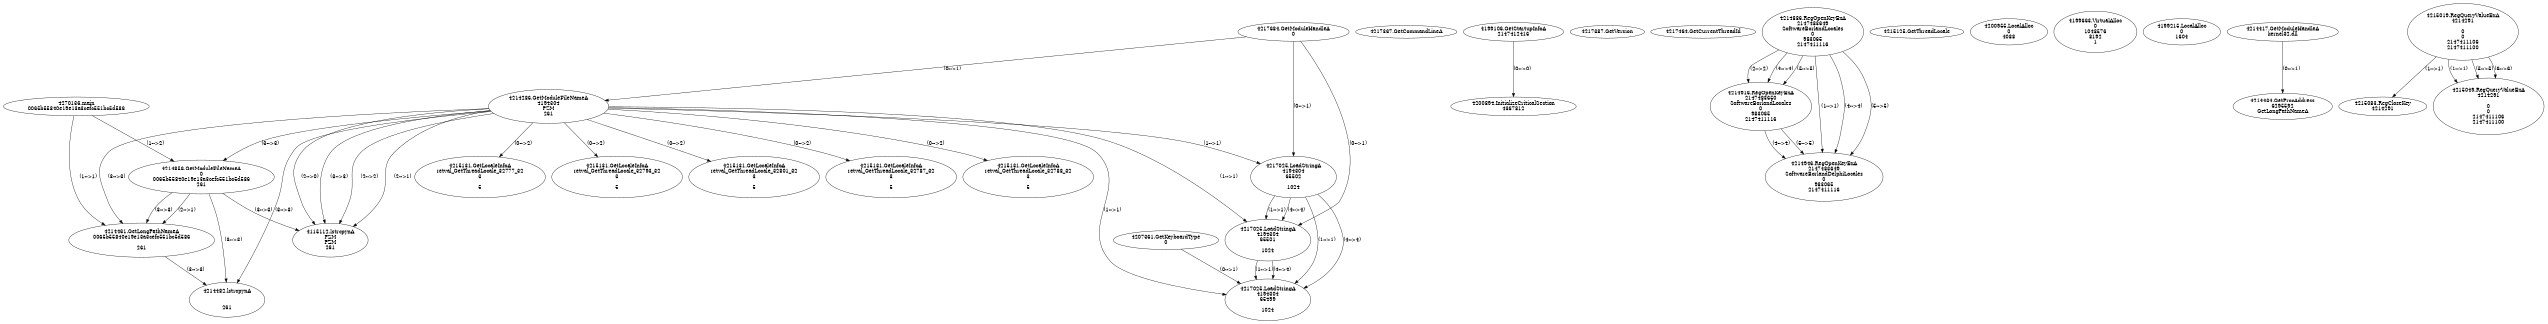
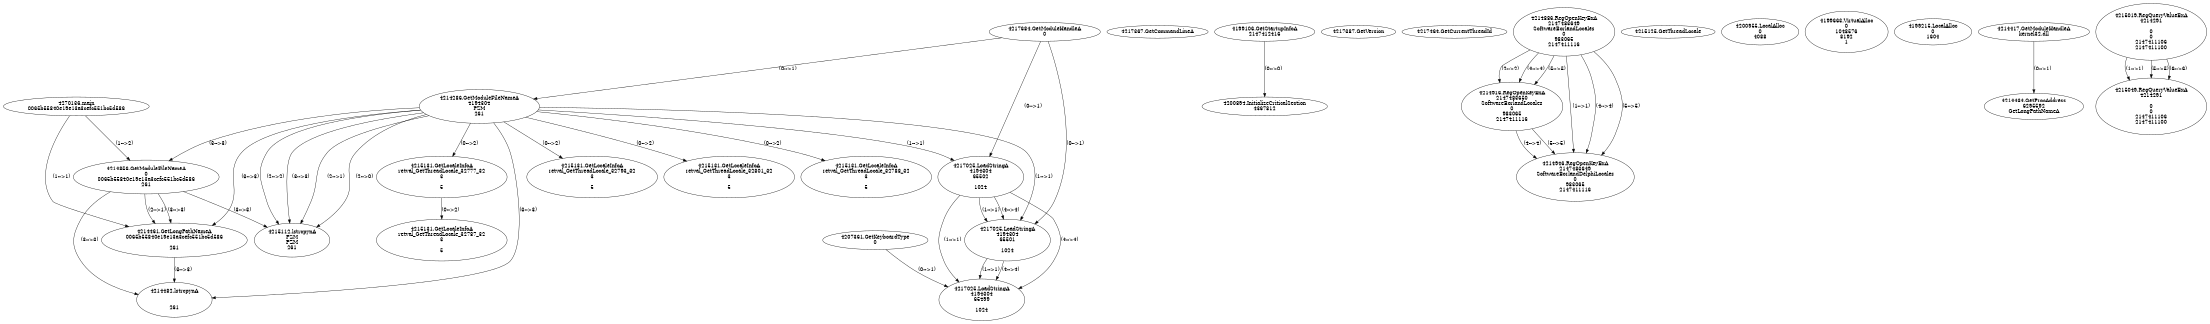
node "4215083.RegCloseKey 4214291": removed
edge "4214286.GetModuleFileNameA 4194304 PZM 261" -> "4217025.LoadStringA 4194304 65499 1024": removed, label "(1-->1)"
edge "4214286.GetModuleFileNameA 4194304 PZM 261" -> "4215131.GetLocaleInfoA retval_GetThreadLocale_32787_32 3 5": now "4215131.GetLocaleInfoA retval_GetThreadLocale_32777_32 3 5" -> "4215131.GetLocaleInfoA retval_GetThreadLocale_32787_32 3 5"
node "4115112.lstrcpynA PZM PZM 261": label "4115112.lstrcpynA PZM PZM 261" -> "4215112.lstrcpynA PZM PZM 261"
